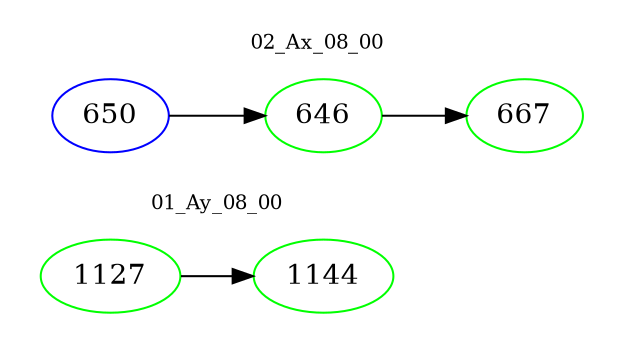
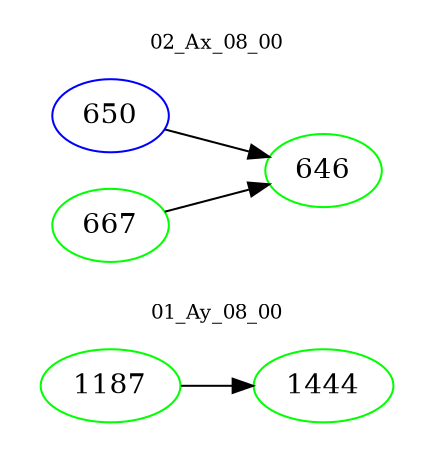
edge "646" -> "667": reversed
node "1127": label "1127" -> "1187"
node "1144": label "1144" -> "1444"
